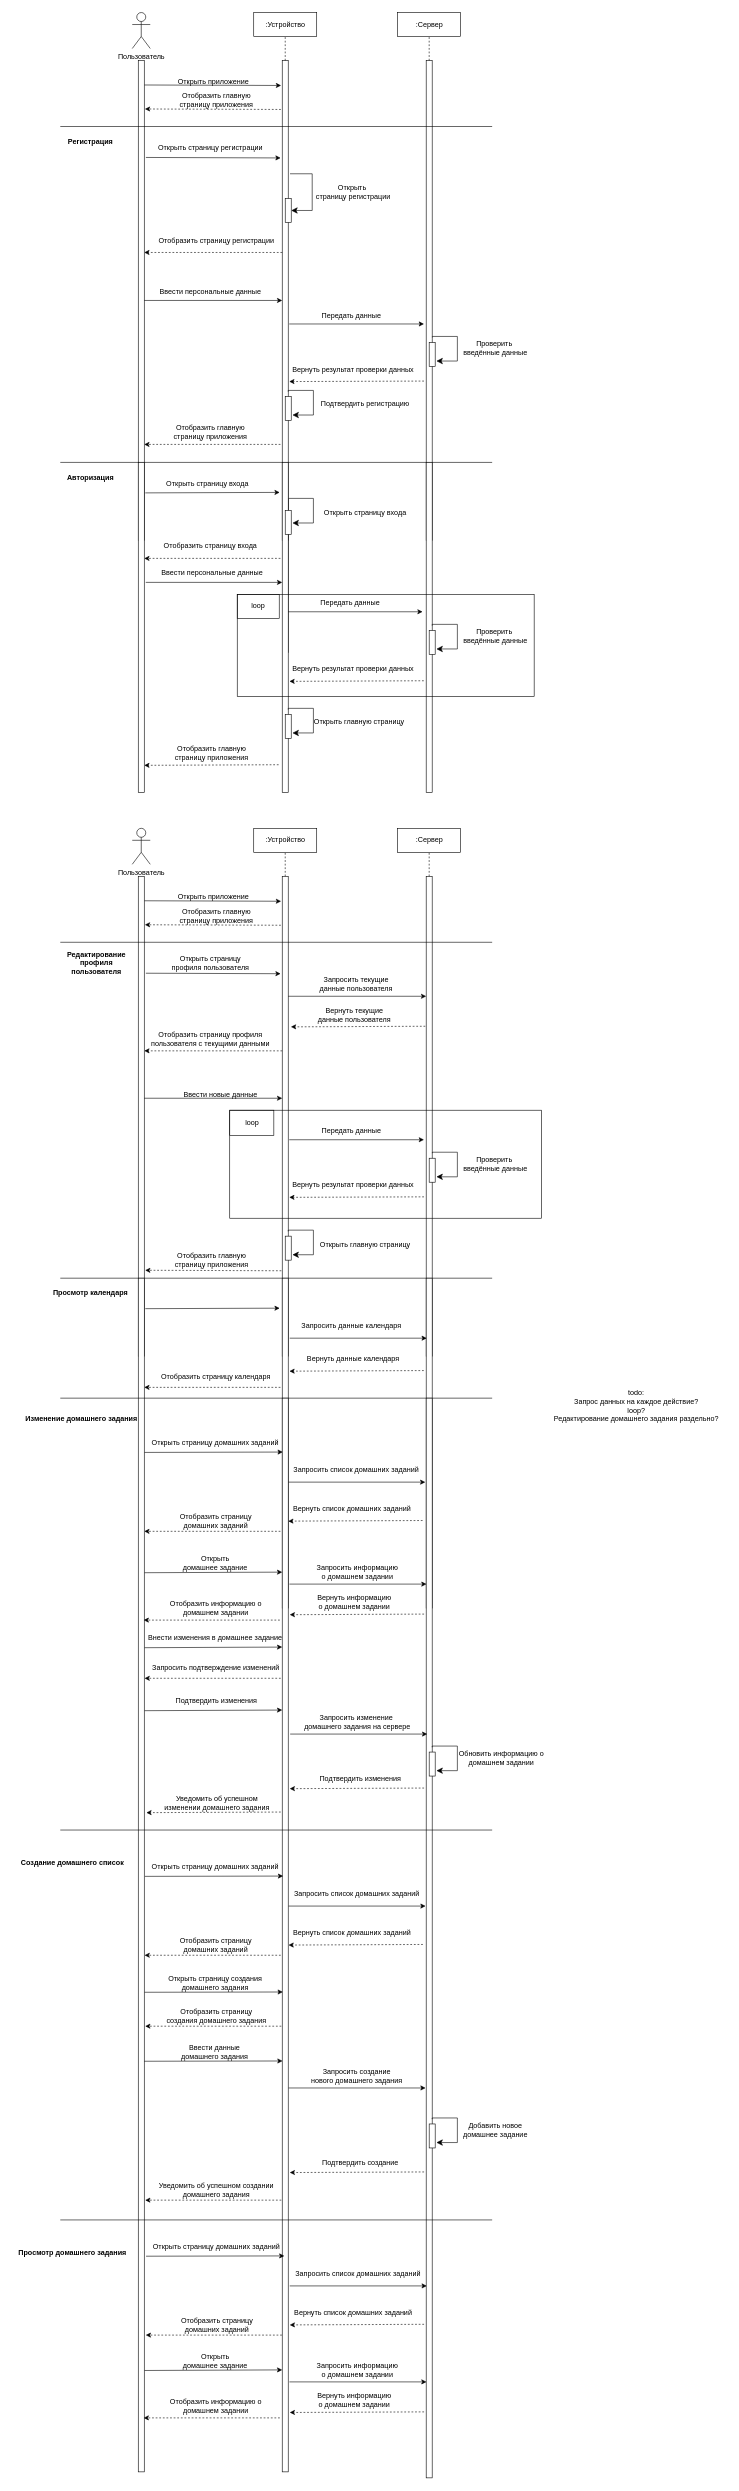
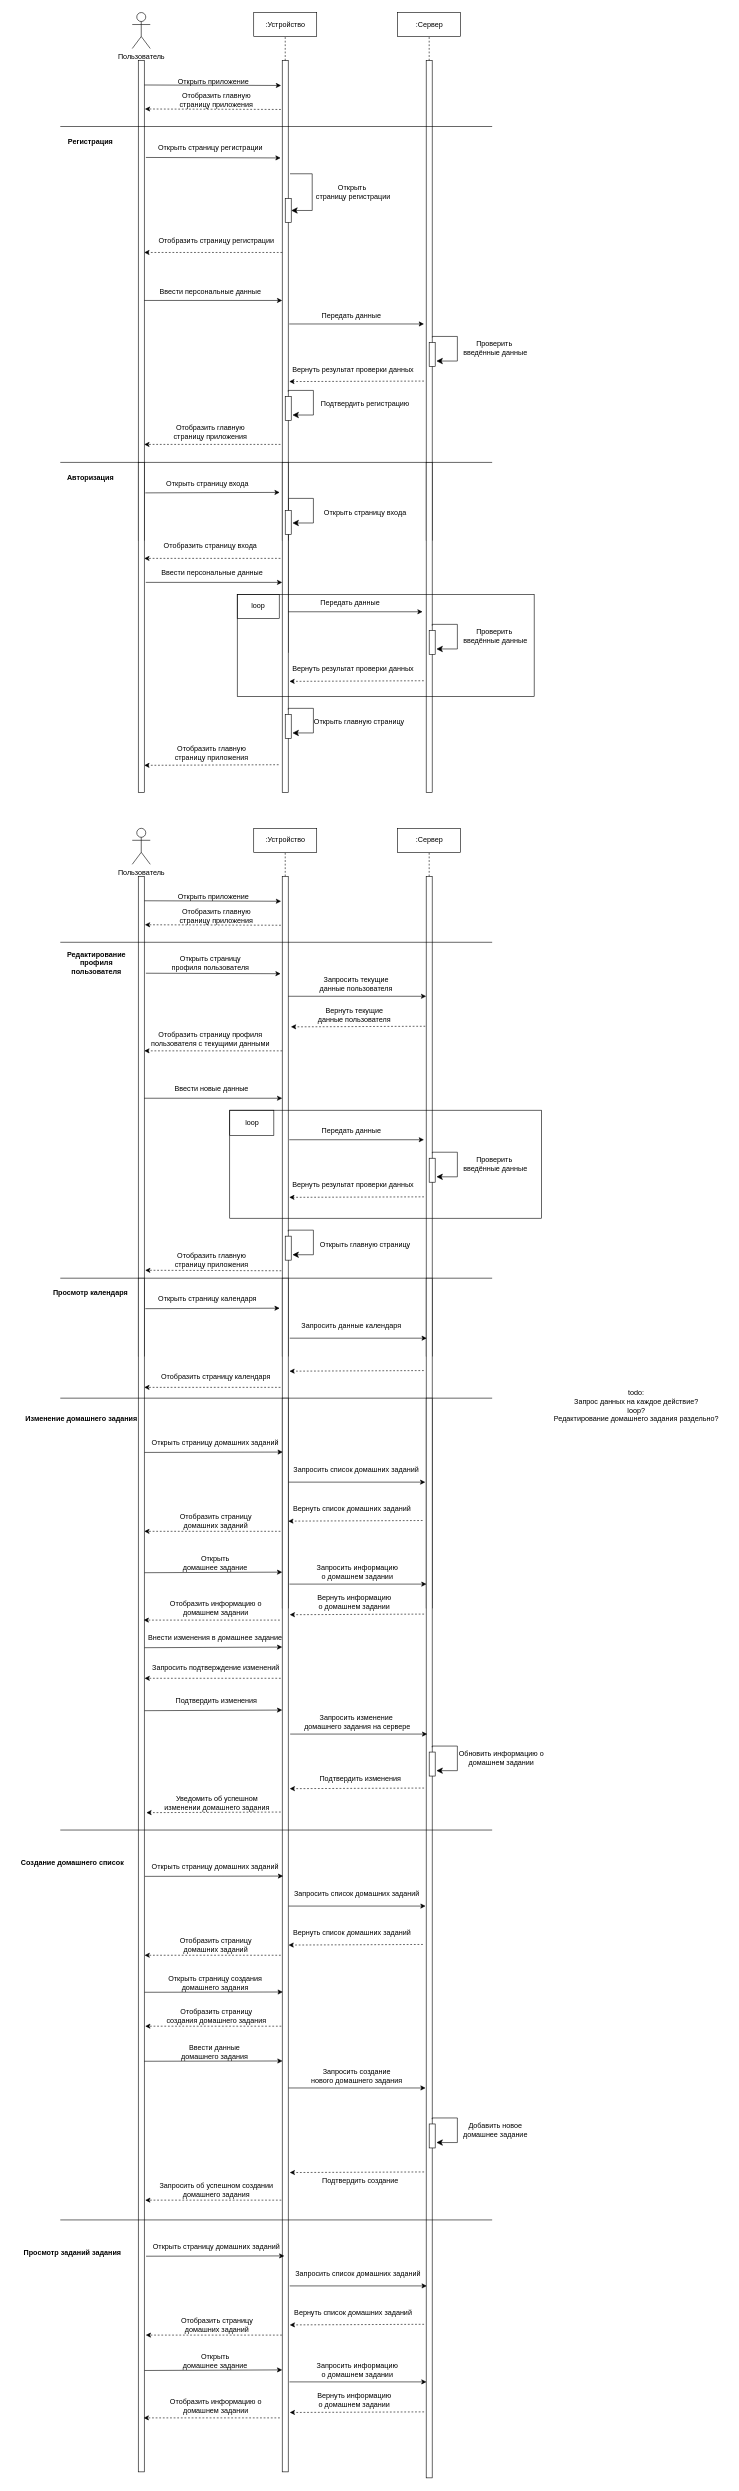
node "Ввести новые данные": moved (220, 1095) -> (211, 1089)
node "Открыть страницу календаря": added
node "Вернуть данные календаря": removed
node "Подтвердить создание": moved (360, 2163) -> (360, 2181)
node "Уведомить об успешном создании домашнего задания": label "Уведомить об успешном создании домашнего задания" -> "Запросить об успешном создании домашнего задания"
node "Просмотр домашнего задания": label "Просмотр домашнего задания" -> "Просмотр заданий задания"
